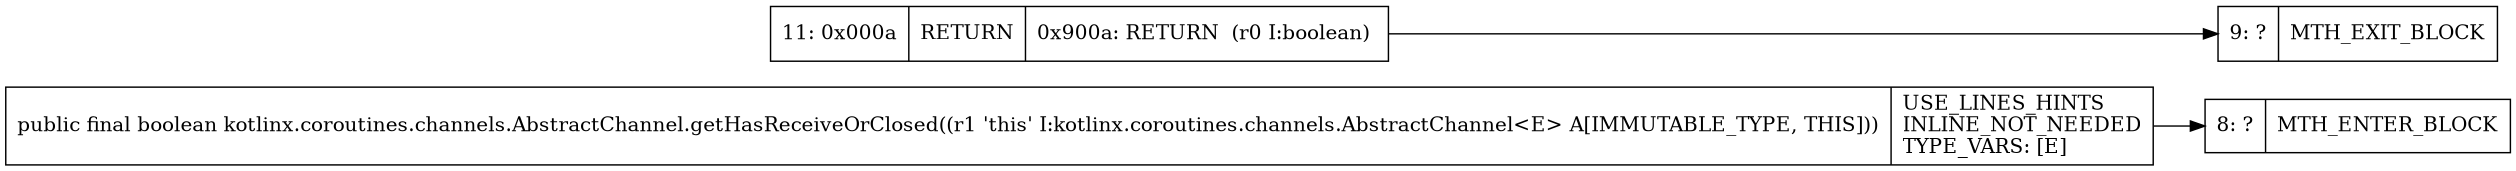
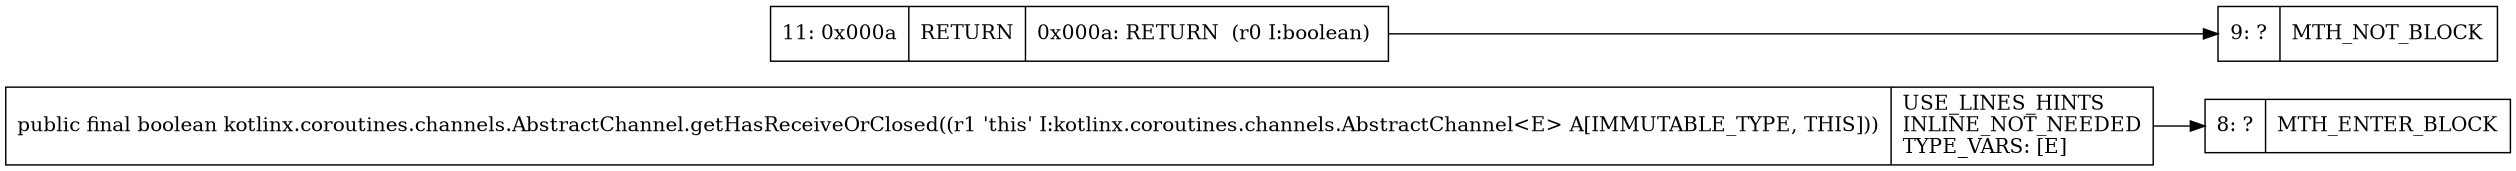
node "11: 0x000a": text "0x900a: RETURN  (r0 I:boolean)" -> "0x000a: RETURN  (r0 I:boolean)"
node "9: ?": text "MTH_EXIT_BLOCK" -> "MTH_NOT_BLOCK"
